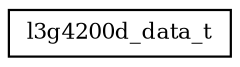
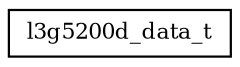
node "l3g4200d_data_t": label "l3g4200d_data_t" -> "l3g5200d_data_t"
